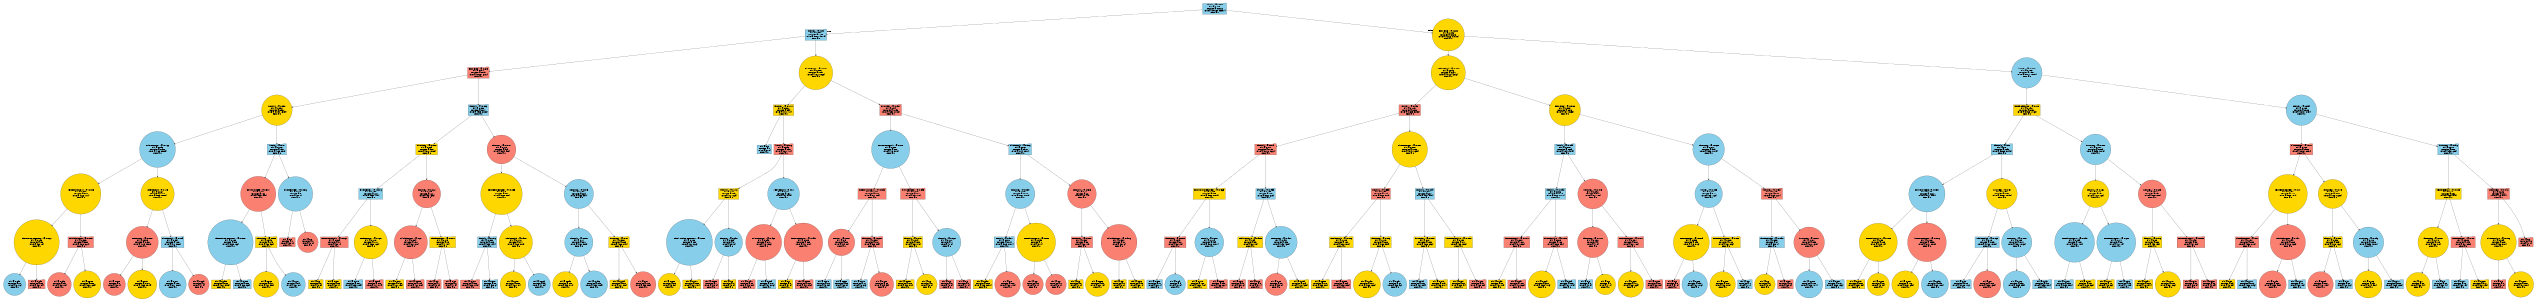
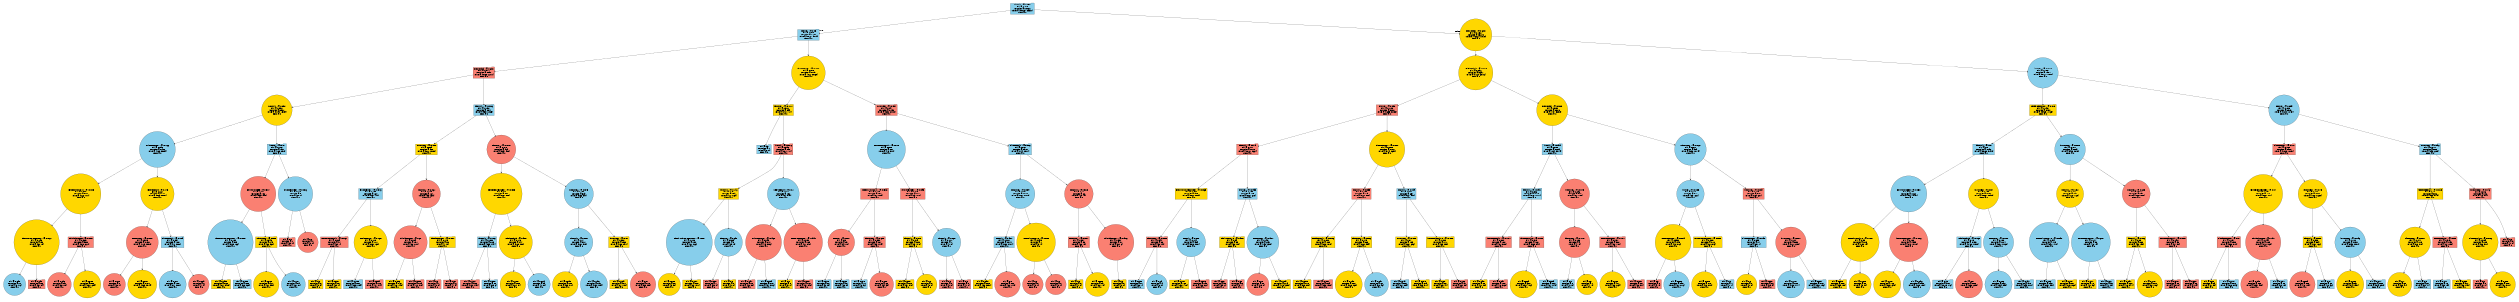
node "gini = 0.26 samples = 12 value = [22, 4] class = 0": removed
